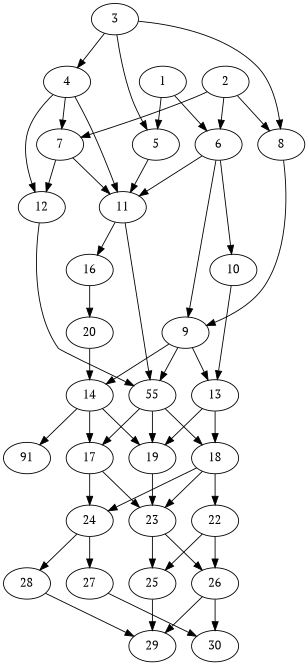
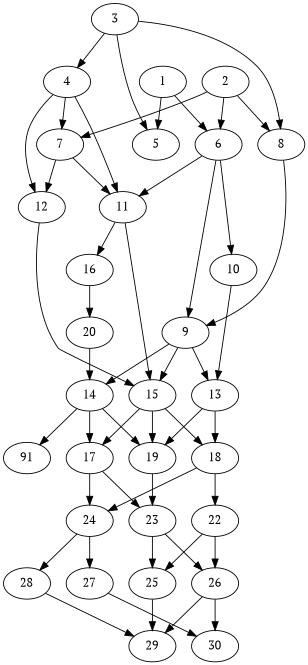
edge "5" -> "11": removed
node "55": label "55" -> "15"
edge "18" -> "23": removed
